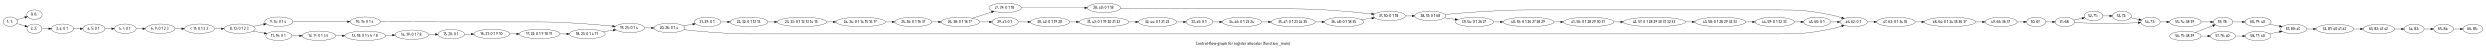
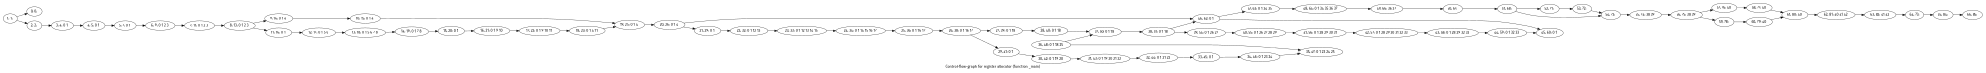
node "38, 51: 0 1 68": label "38, 51: 0 1 68" -> "38, 51: 0 1 18"
node "25, 36: 0 1 16 37": label "25, 36: 0 1 16 37" -> "25, 36: 0 1 16 17"
edge "35, 47: 0 1 23 24 25" -> "36, 48: 0 1 18 25": reversed
edge "45, 60: 0 1" -> "46, 62: 0 1": reversed
edge "55, 74: 38 39" -> "59, 78:": now "55, 74: 38 39" -> "56, 75: 38 39"
node "64, 83:": label "64, 83:" -> "64, 73:"
